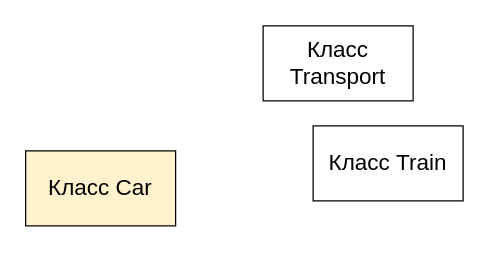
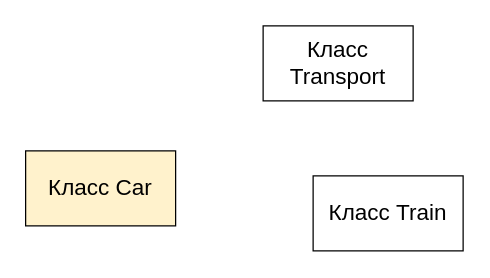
node "Класс Train": moved (388, 163) -> (388, 213)
